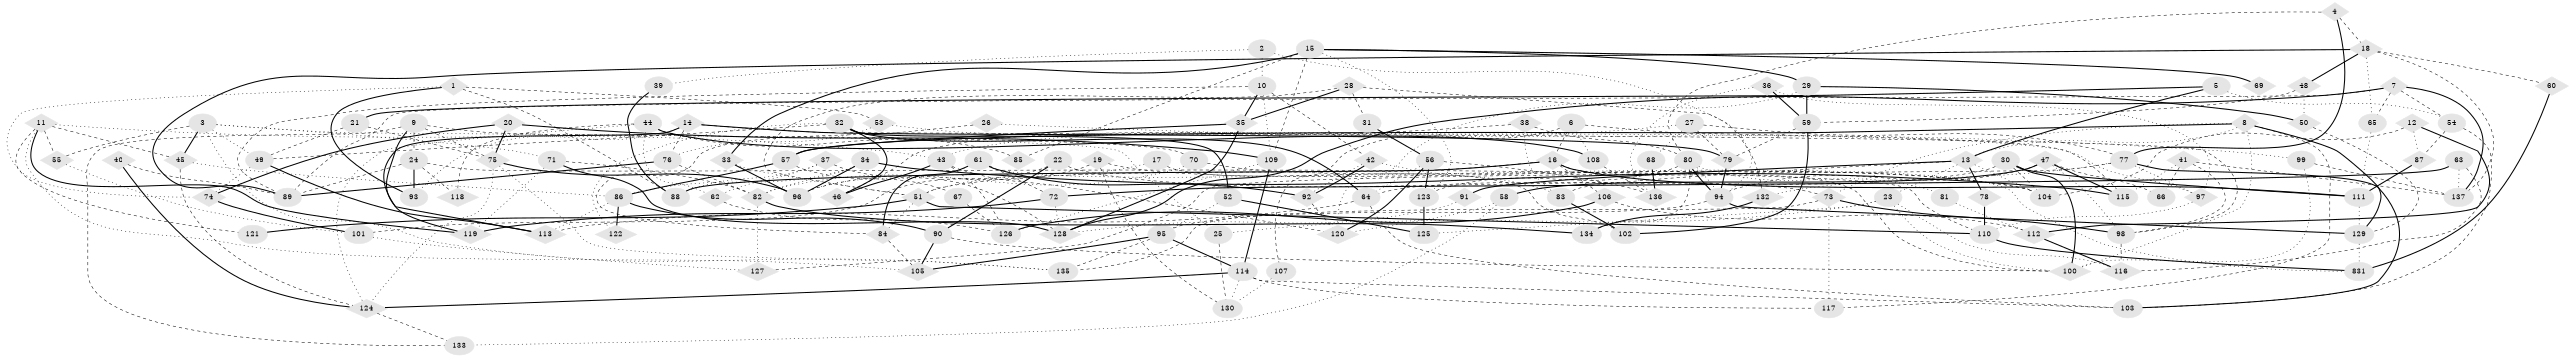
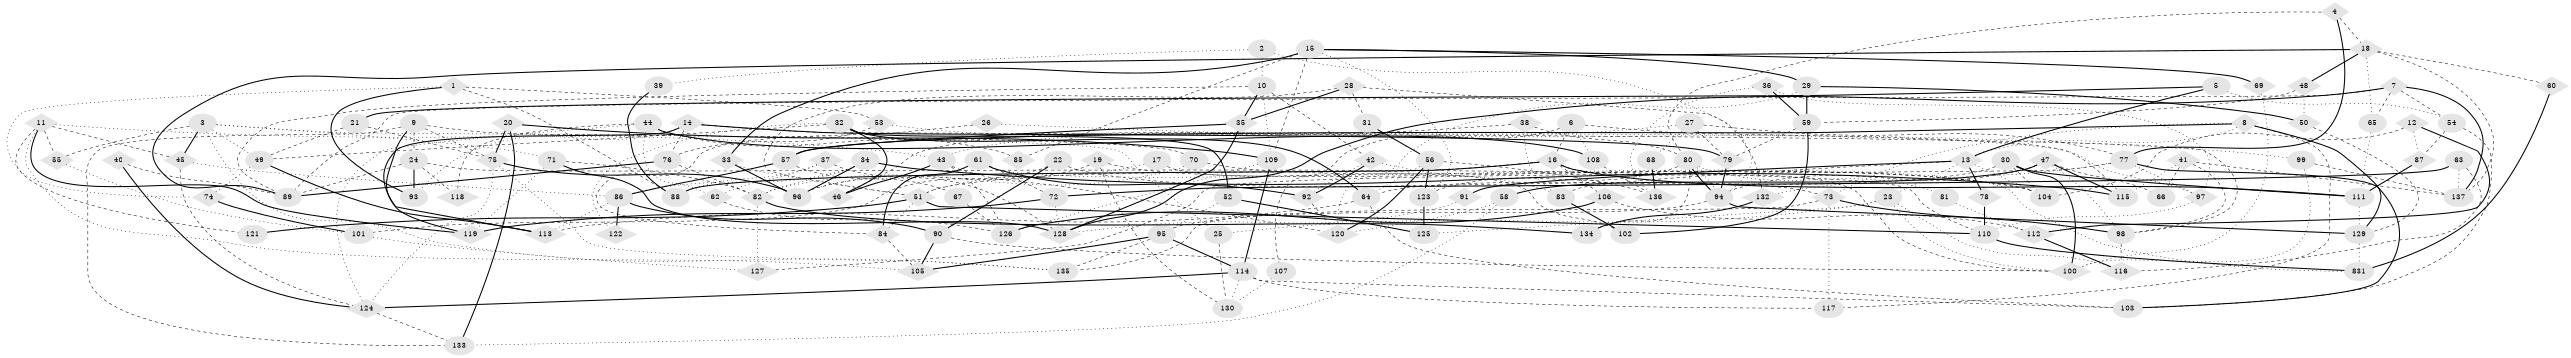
edge "53" -- "76": style dotted -> dashed
edge "20" -- "74": now "20" -- "133"
edge "8" -- "100": now "69" -- "100"
